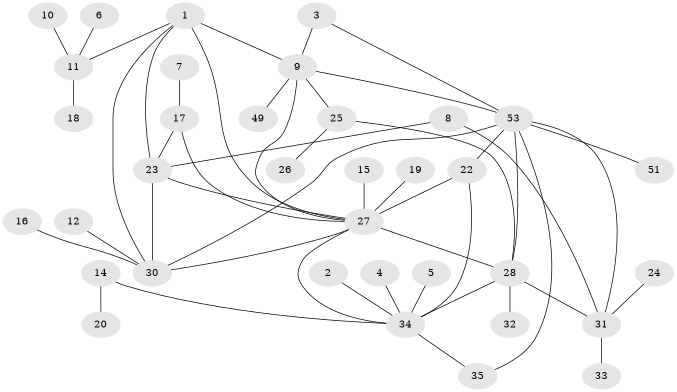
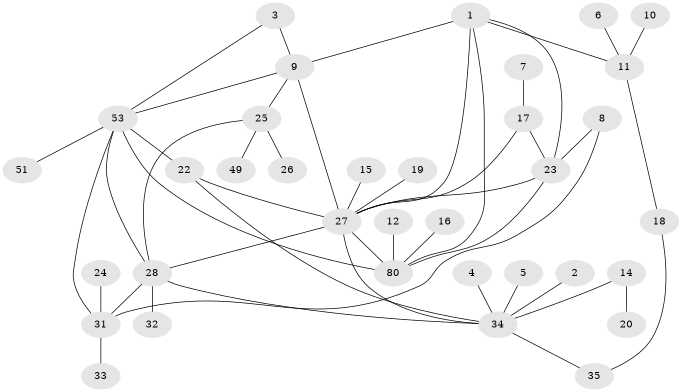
edge "9" -- "49": now "25" -- "49"
edge "53" -- "35": now "18" -- "35"
node "30": label "30" -> "80"
